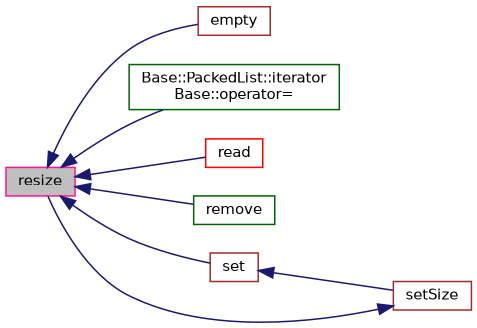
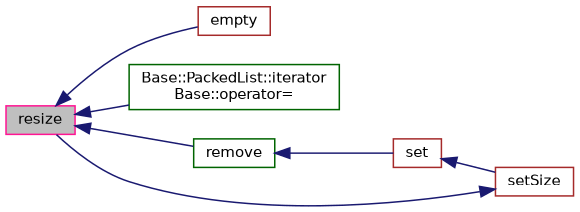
node "read": removed
edge "set" -> "resize": now "set" -> "remove"
